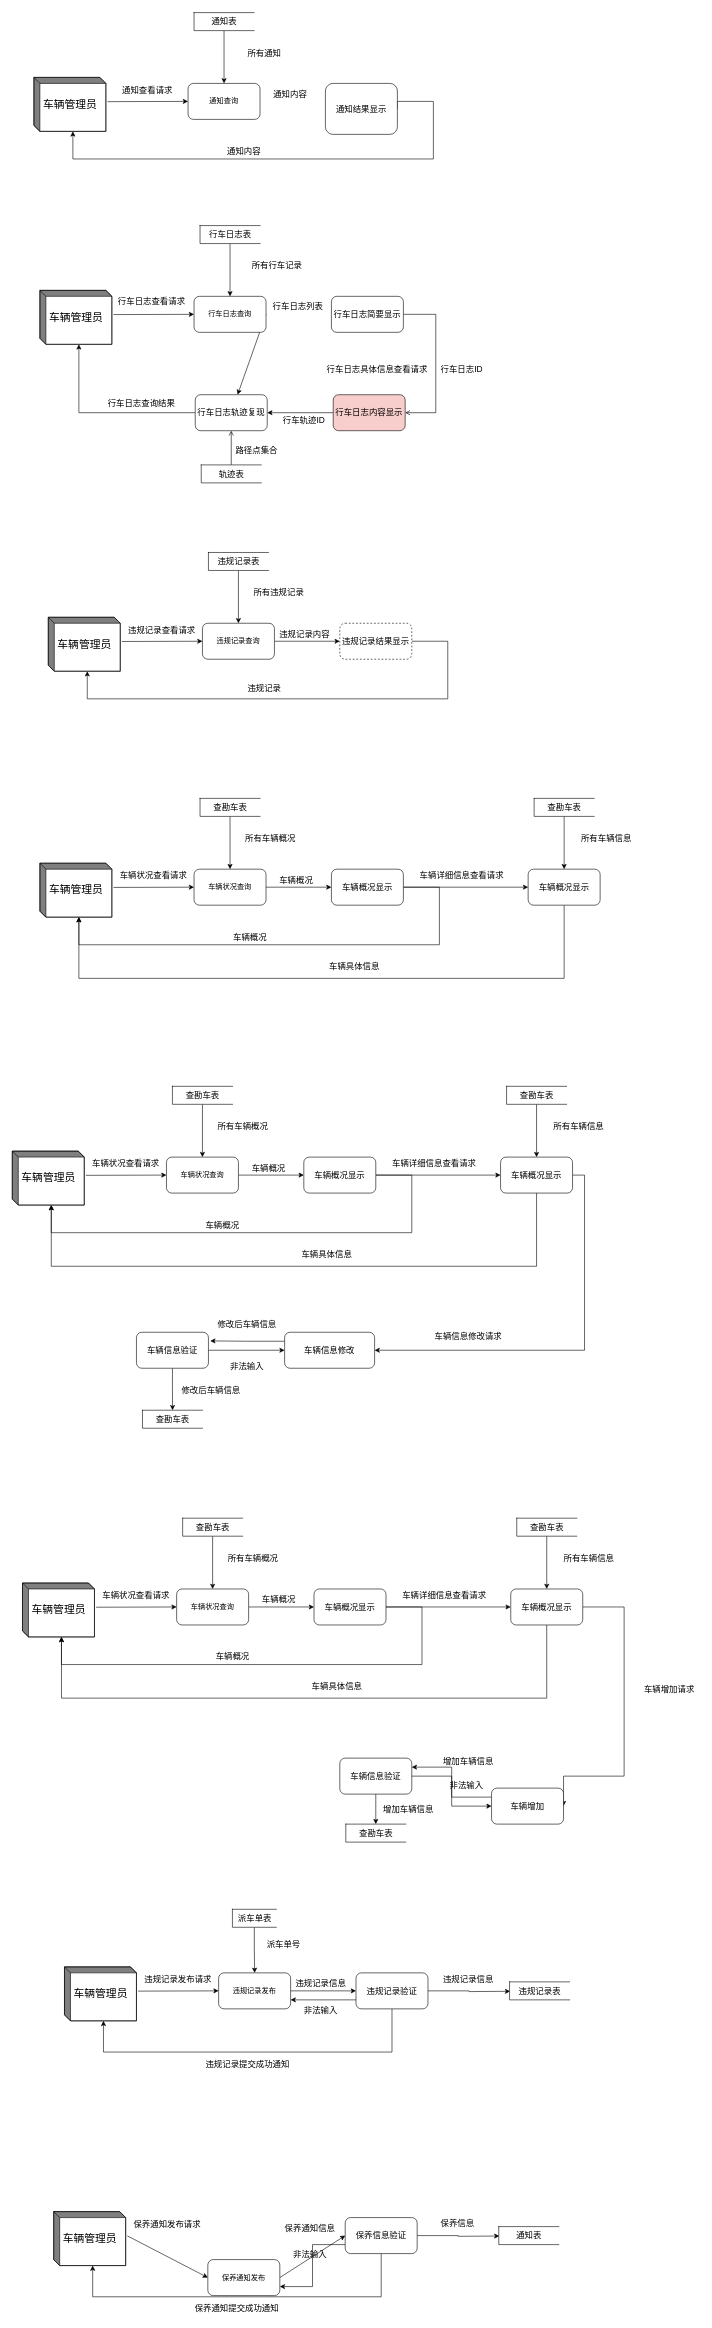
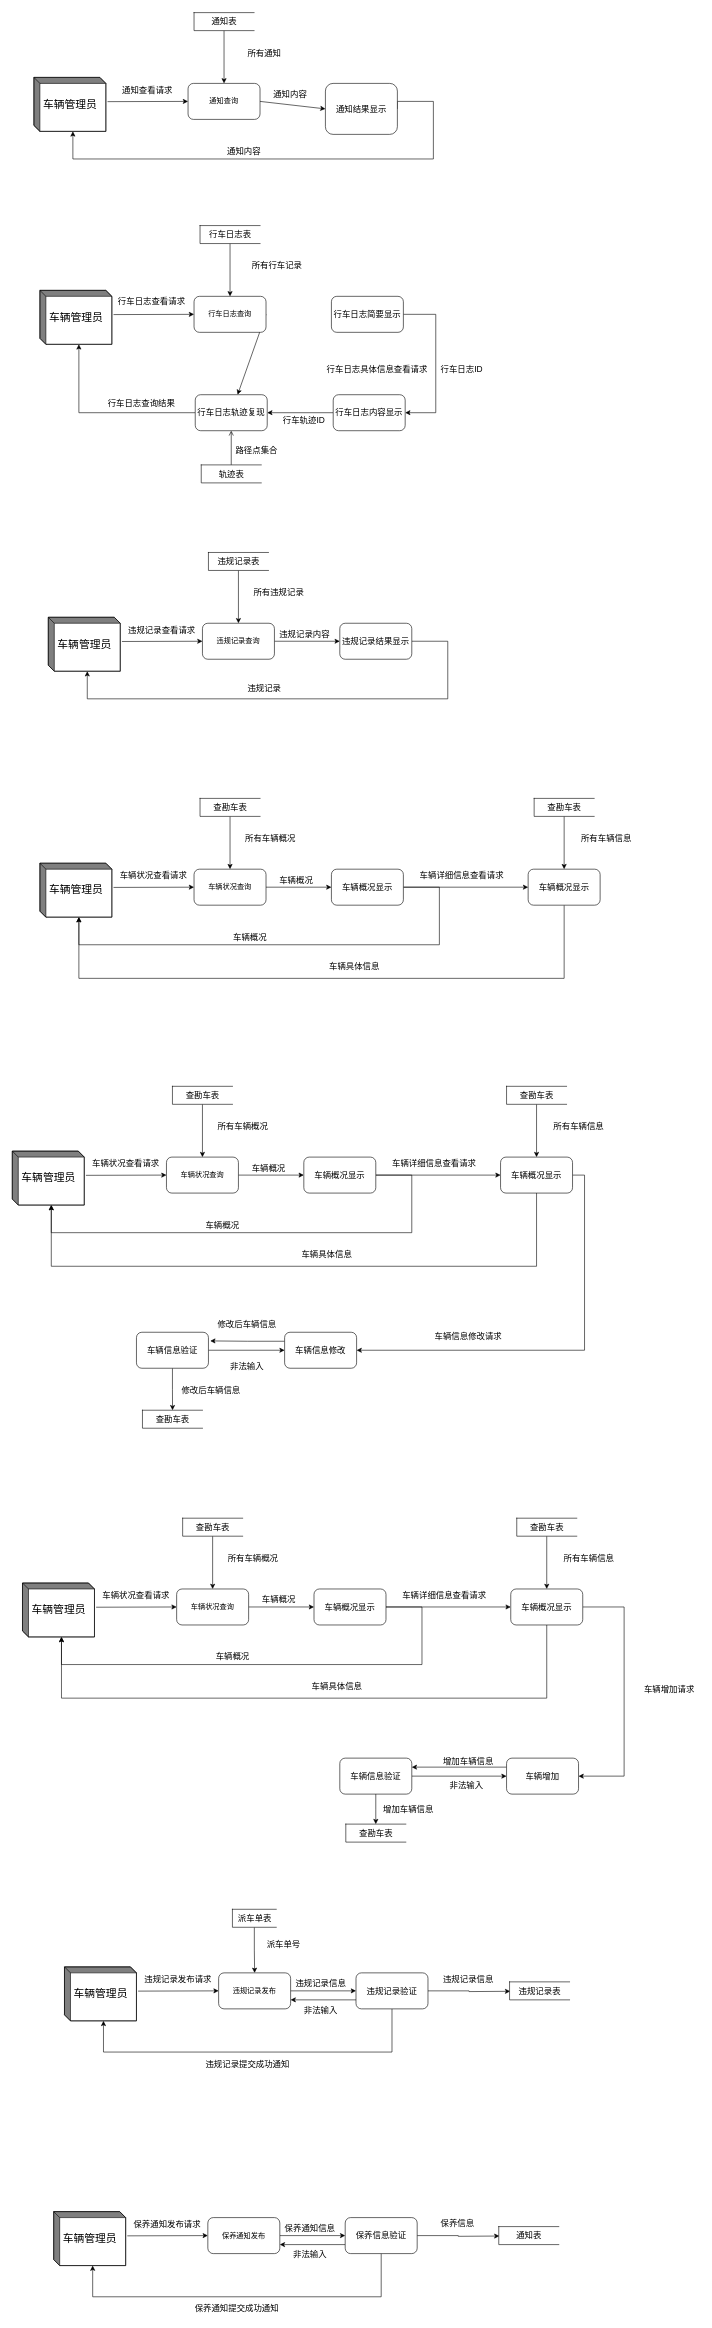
edge "通知查询" -> "通知结果显示": added
node "行车日志列表": removed
node "行车日志内容显示": fillcolor #f8cecc -> #ffffff
edge "行车日志简要显示" -> "行车日志内容显示": arrowhead open -> classic
node "违规记录结果显示": style dashed -> solid
node "车辆信息修改": size 90x36 -> 72x36
node "车辆增加": moved (528, 1806) -> (543, 1776)
node "保养通知发布": moved (244, 2278) -> (244, 2236)
